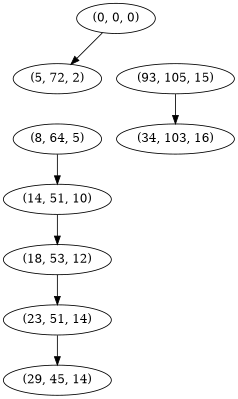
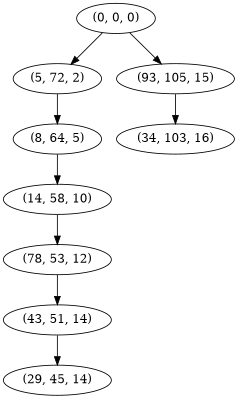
edge "(0, 0, 0)" -> "(93, 105, 15)": added
edge "(5, 72, 2)" -> "(8, 64, 5)": added
node "(14, 51, 10)": label "(14, 51, 10)" -> "(14, 58, 10)"
node "(18, 53, 12)": label "(18, 53, 12)" -> "(78, 53, 12)"
node "(23, 51, 14)": label "(23, 51, 14)" -> "(43, 51, 14)"
